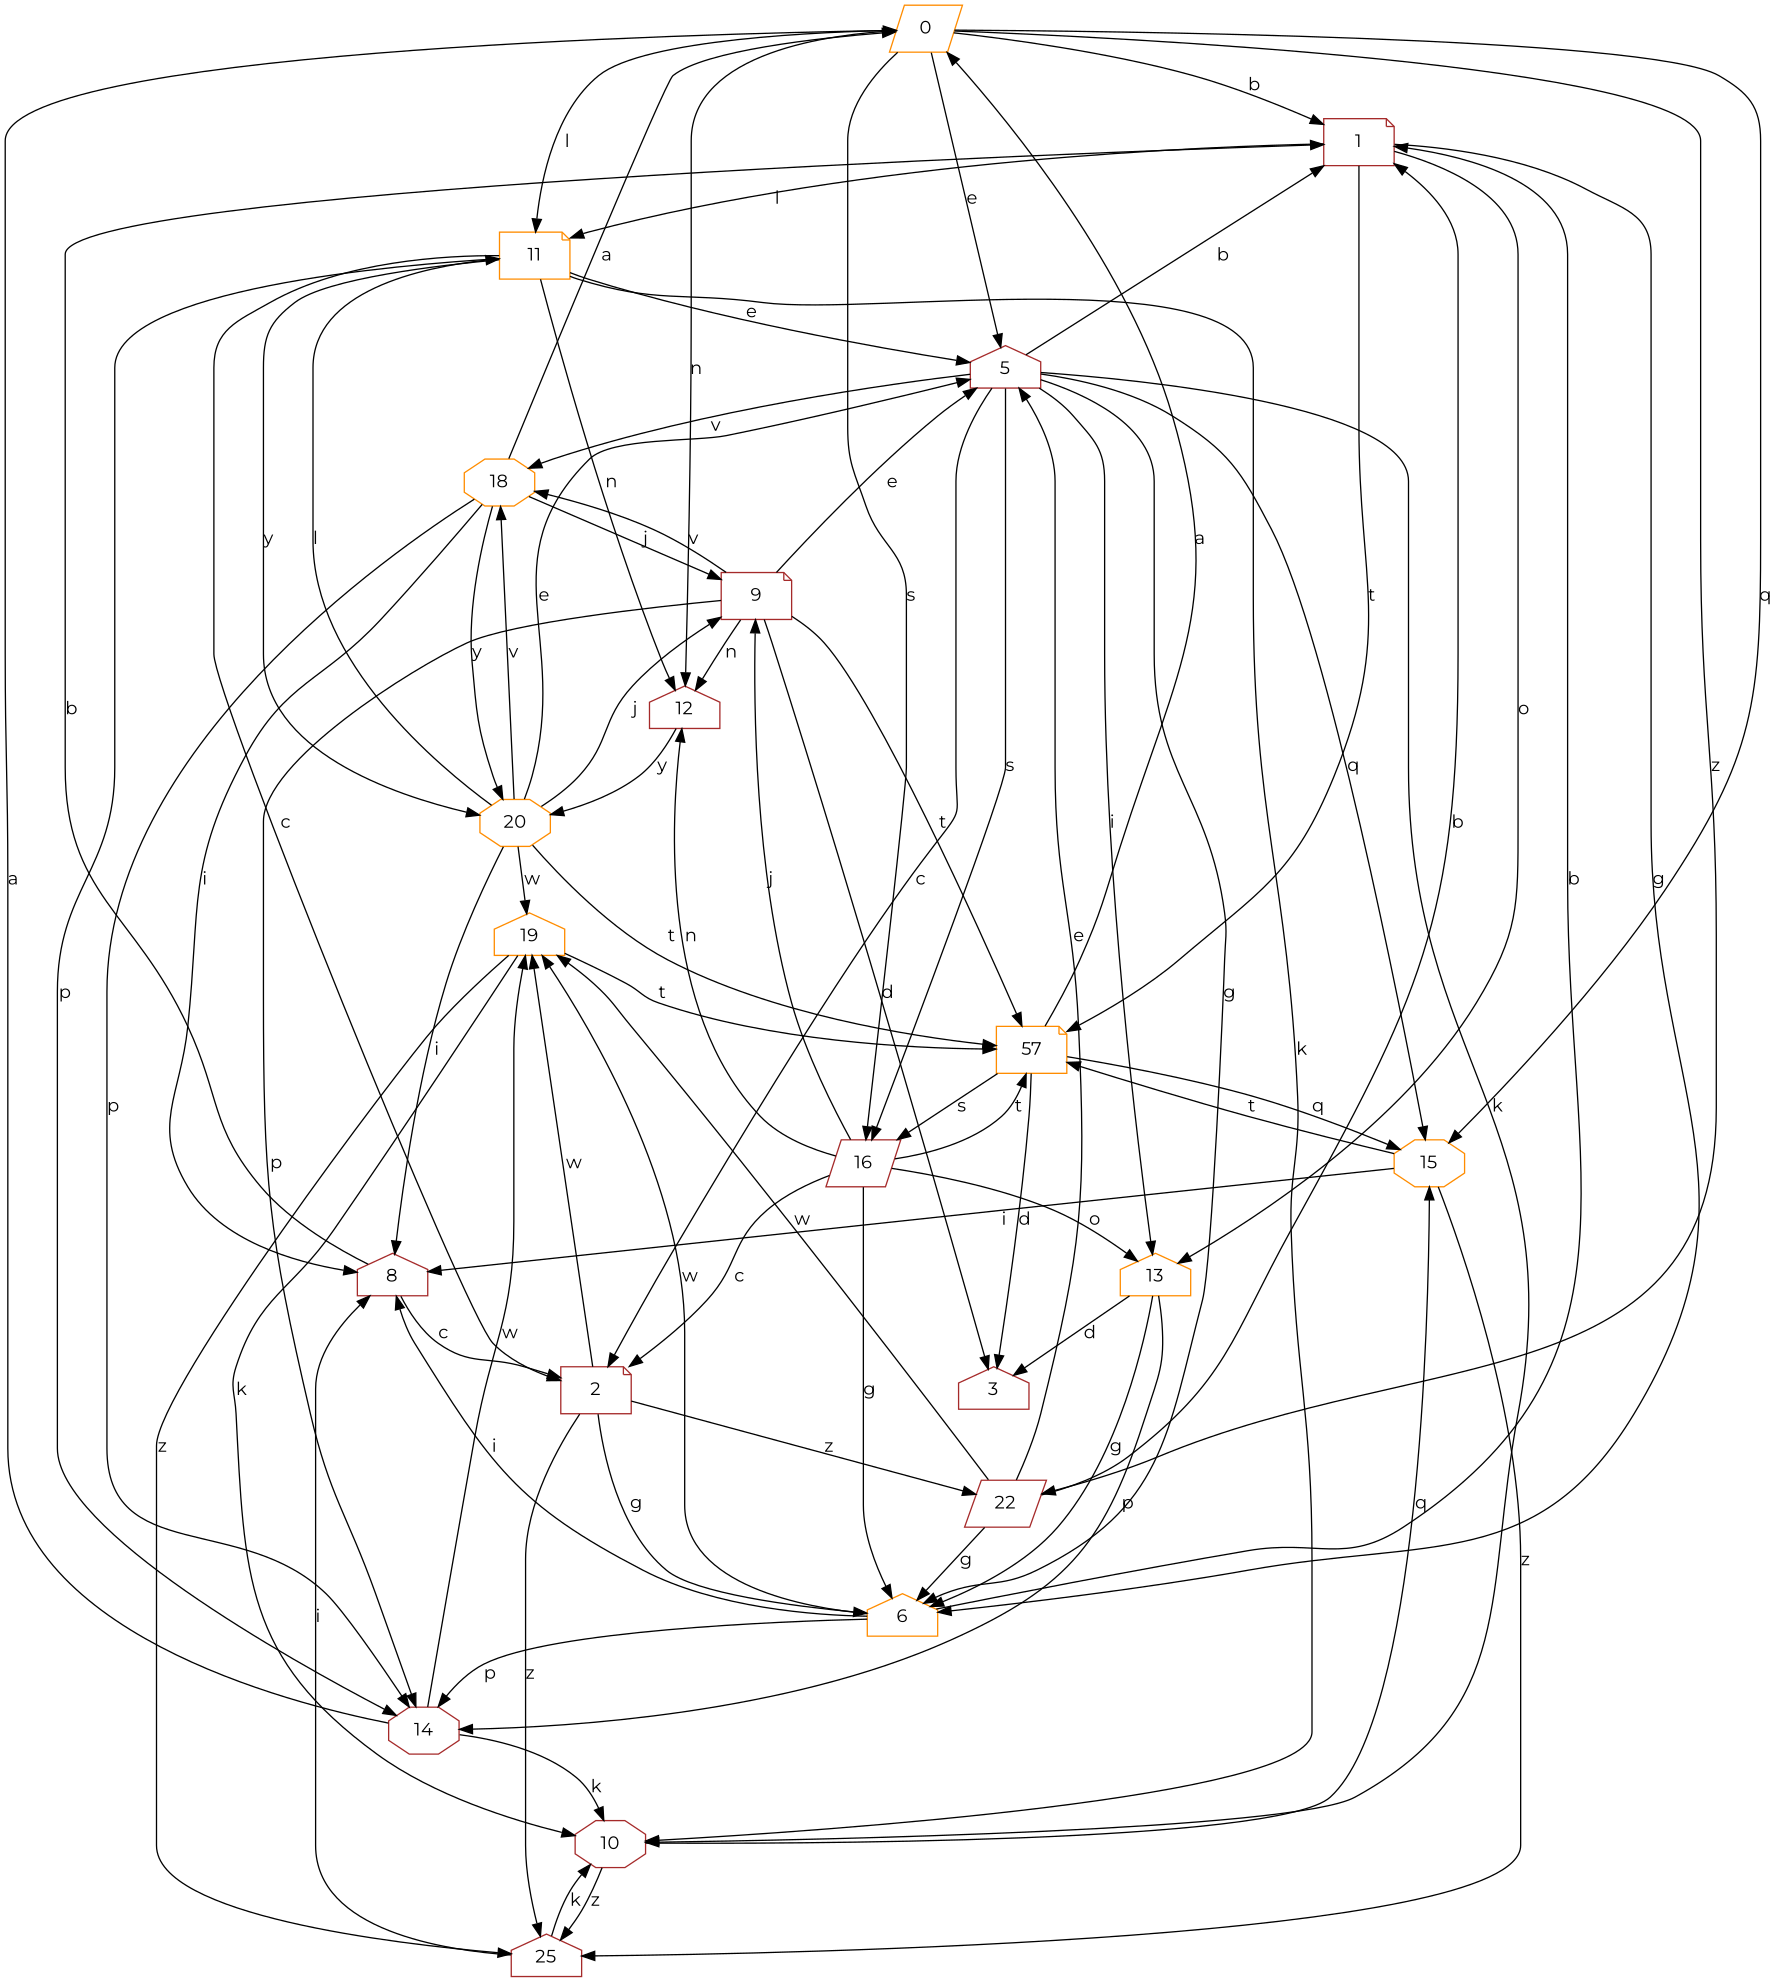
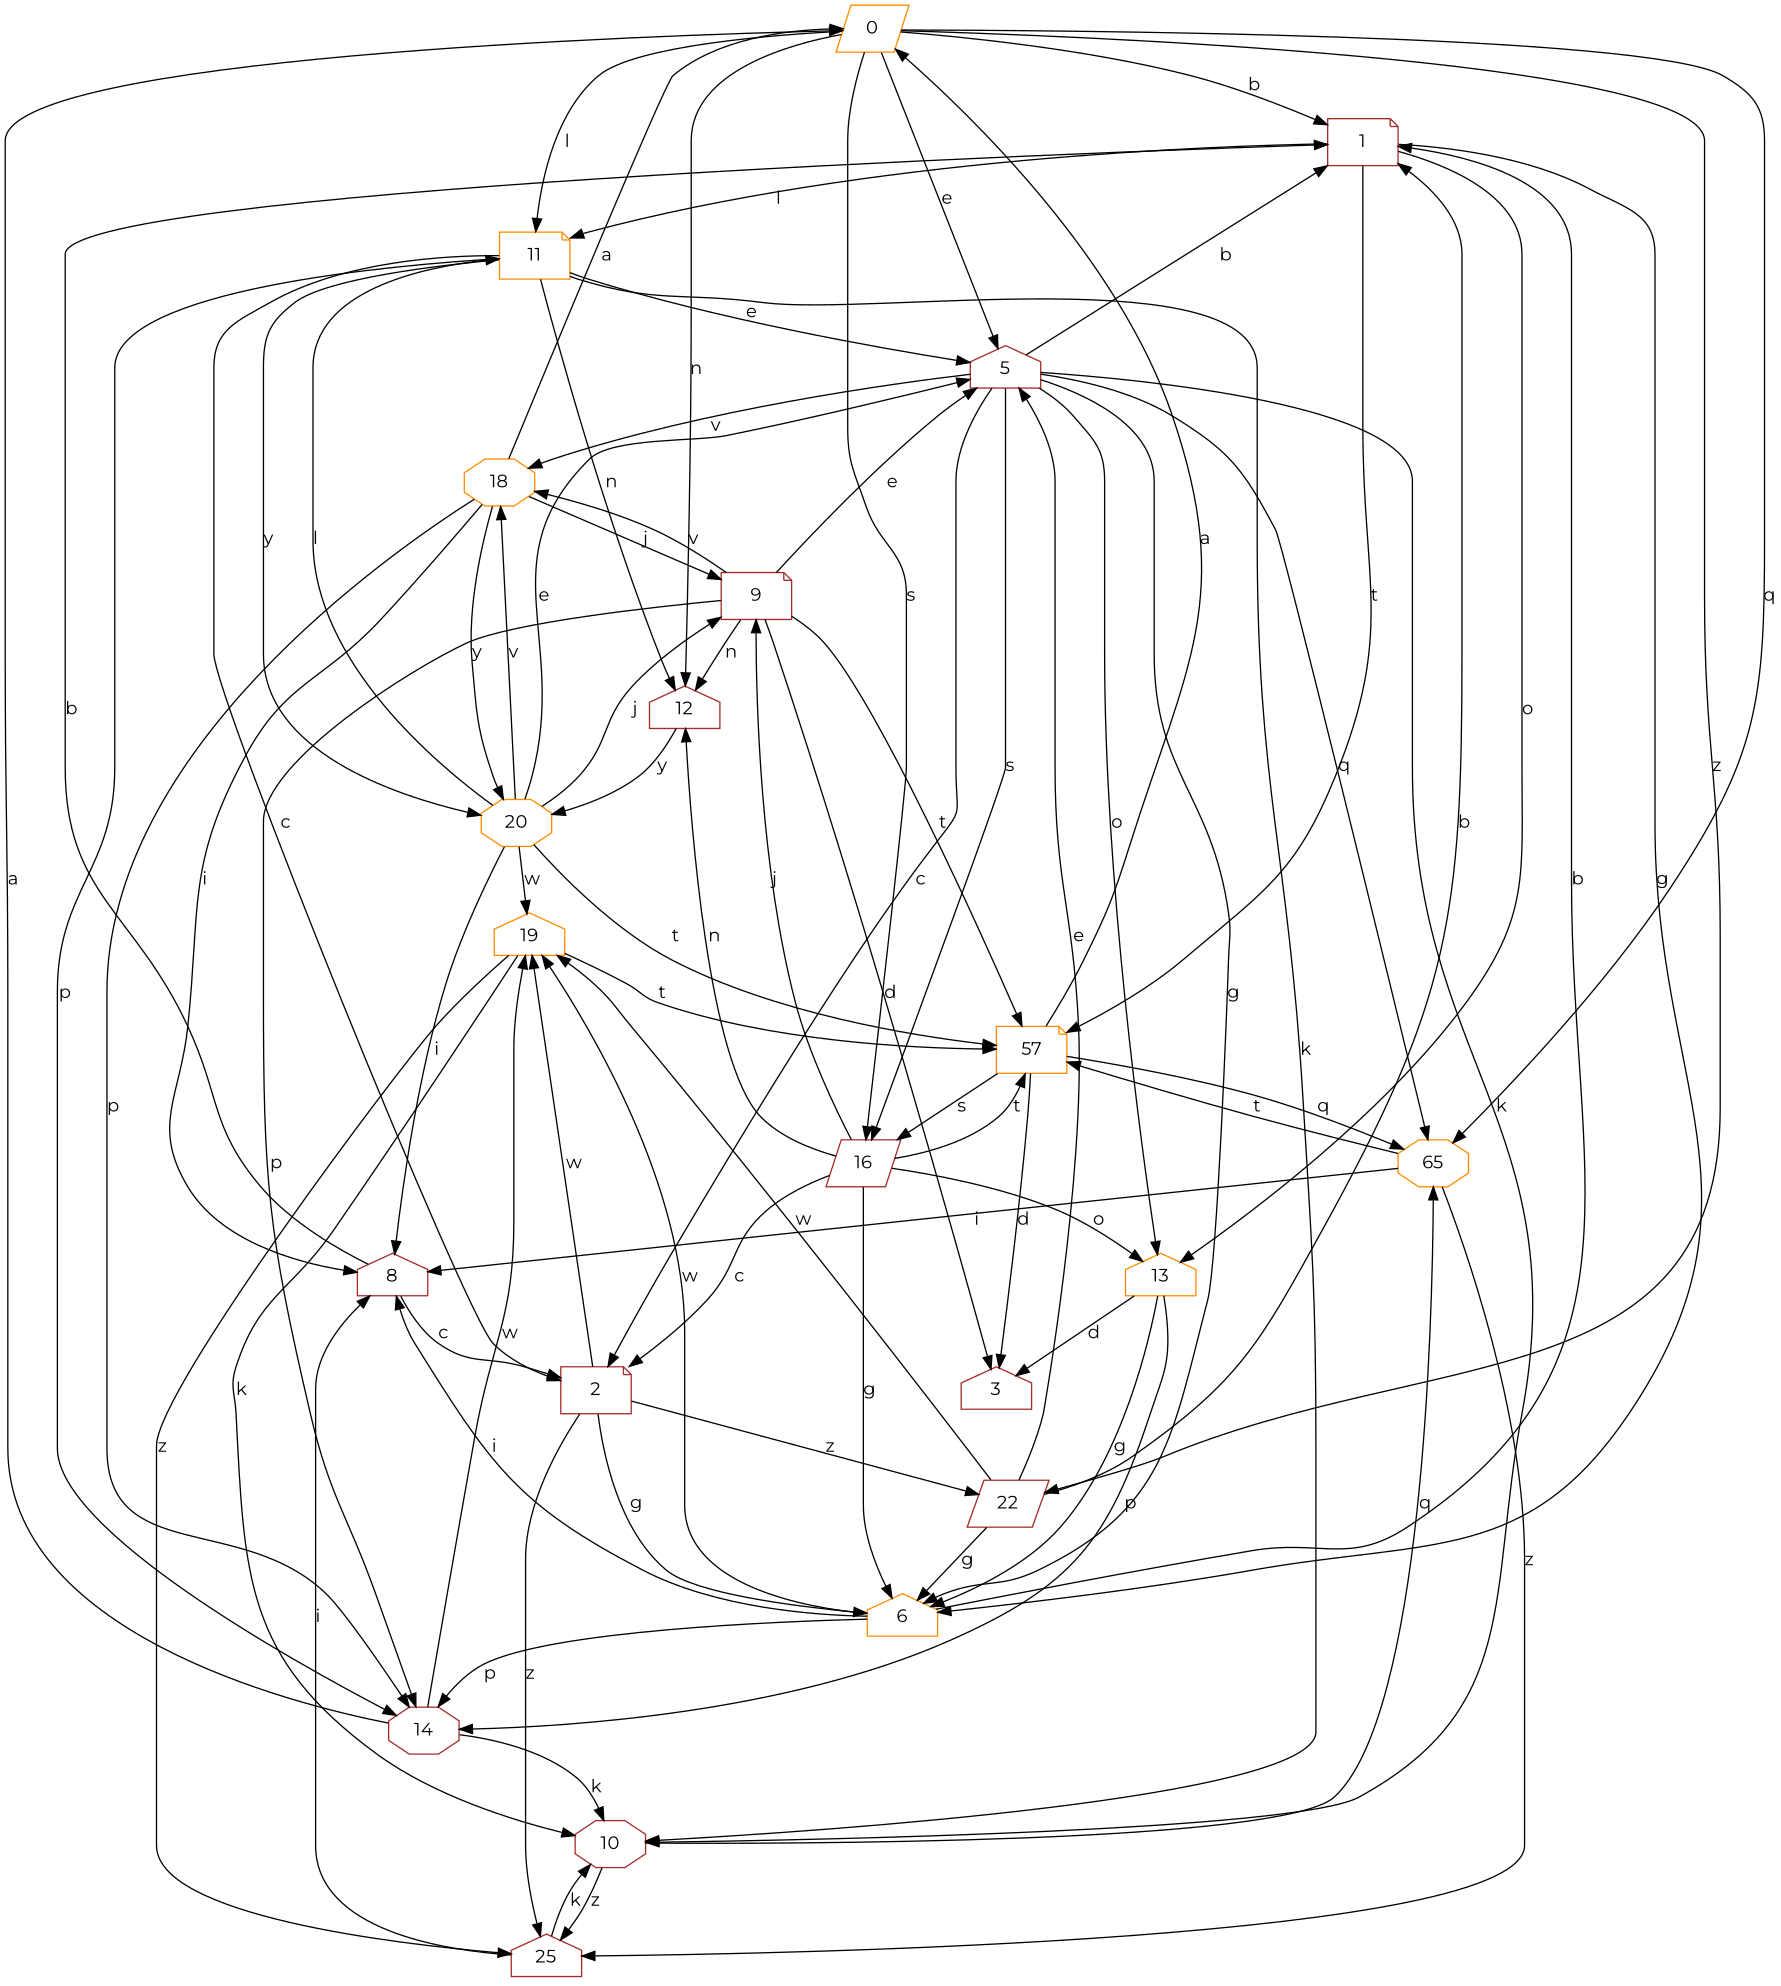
edge "5" -> "13": label "i" -> "o"
node "15": label "15" -> "65"
